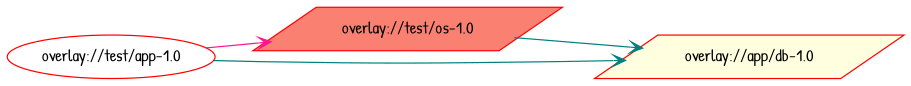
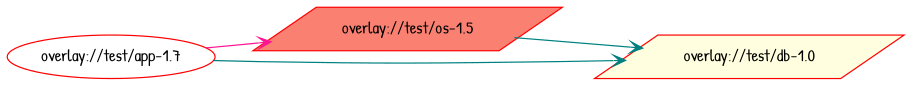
node "overlay://test/os-1.0": label "overlay://test/os-1.0" -> "overlay://test/os-1.5"
node "overlay://test/app-1.0": label "overlay://test/app-1.0" -> "overlay://test/app-1.7"
node "overlay://app/db-1.0": label "overlay://app/db-1.0" -> "overlay://test/db-1.0"
